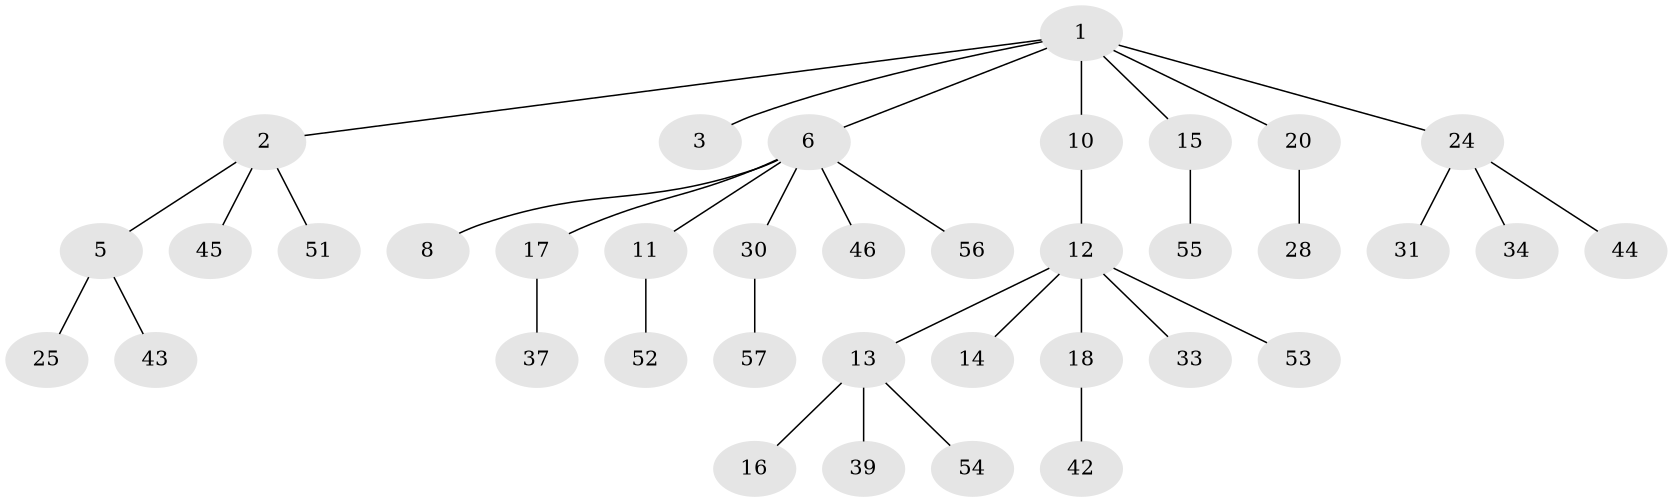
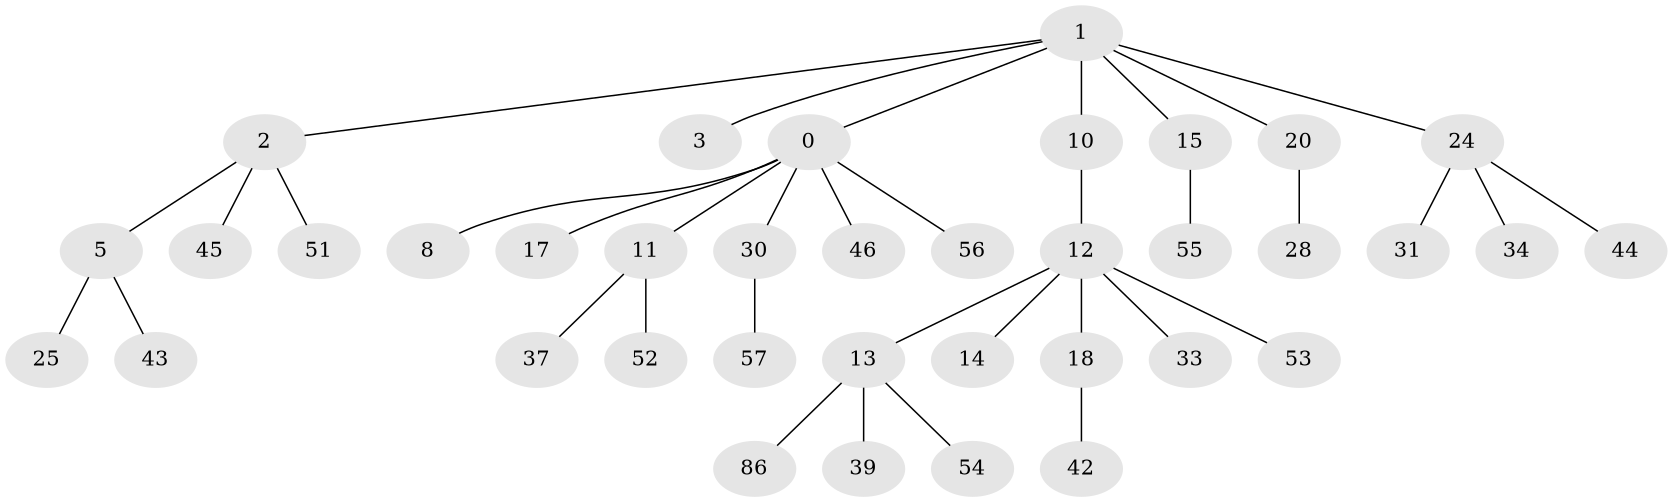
node "6": label "6" -> "0"
edge "17" -- "37": now "11" -- "37"
node "16": label "16" -> "86"
